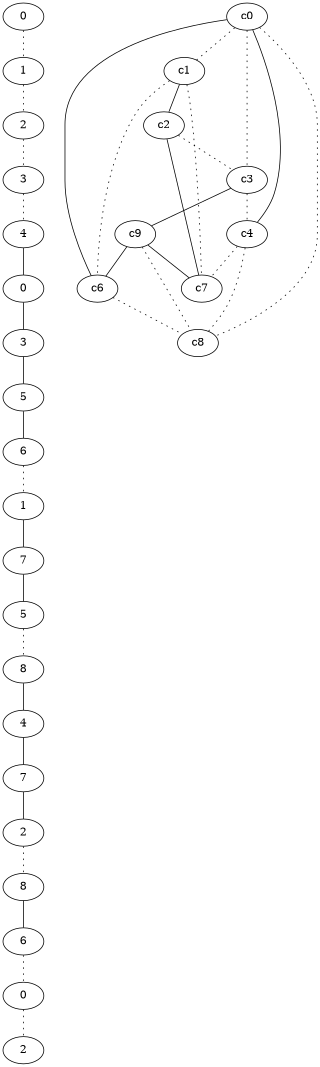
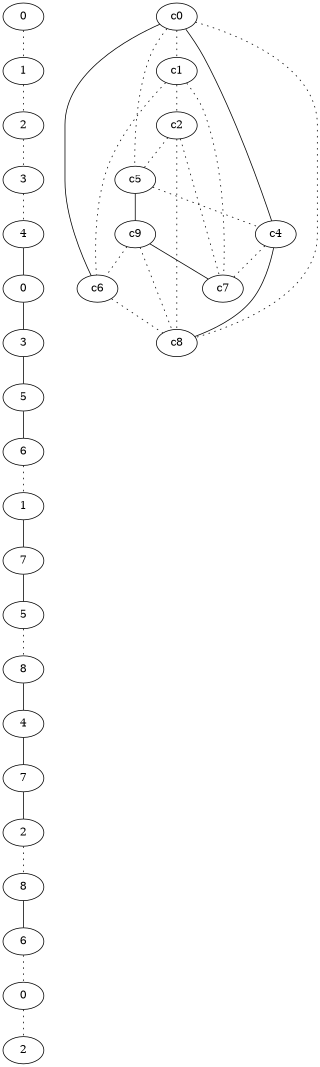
edge "c1" -- "c2": style solid -> dotted
node "c3": label "c3" -> "c5"
edge "c2" -- "c7": style solid -> dotted
edge "c2" -- "c8": added
edge "c9" -- "c6": style solid -> dotted
edge "c4" -- "c8": style dotted -> solid
